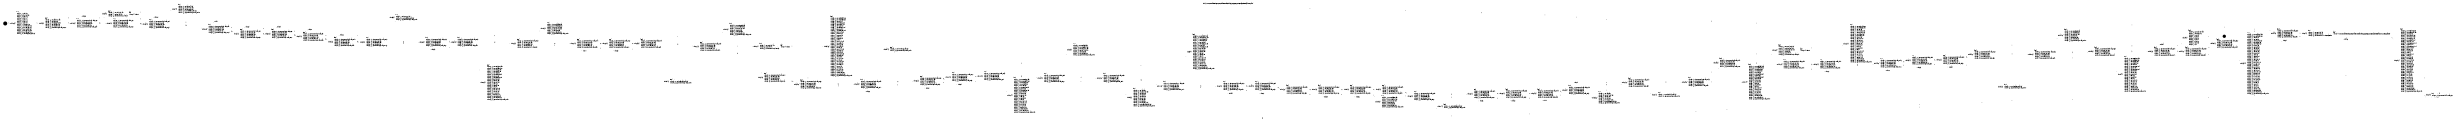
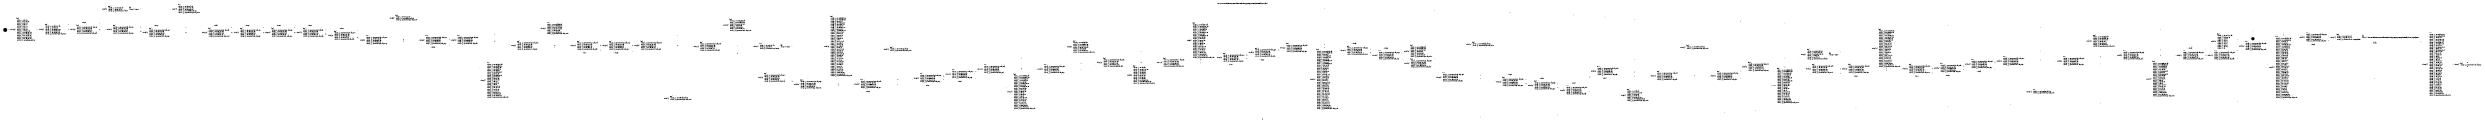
node "0x401bd9 [147]": added
